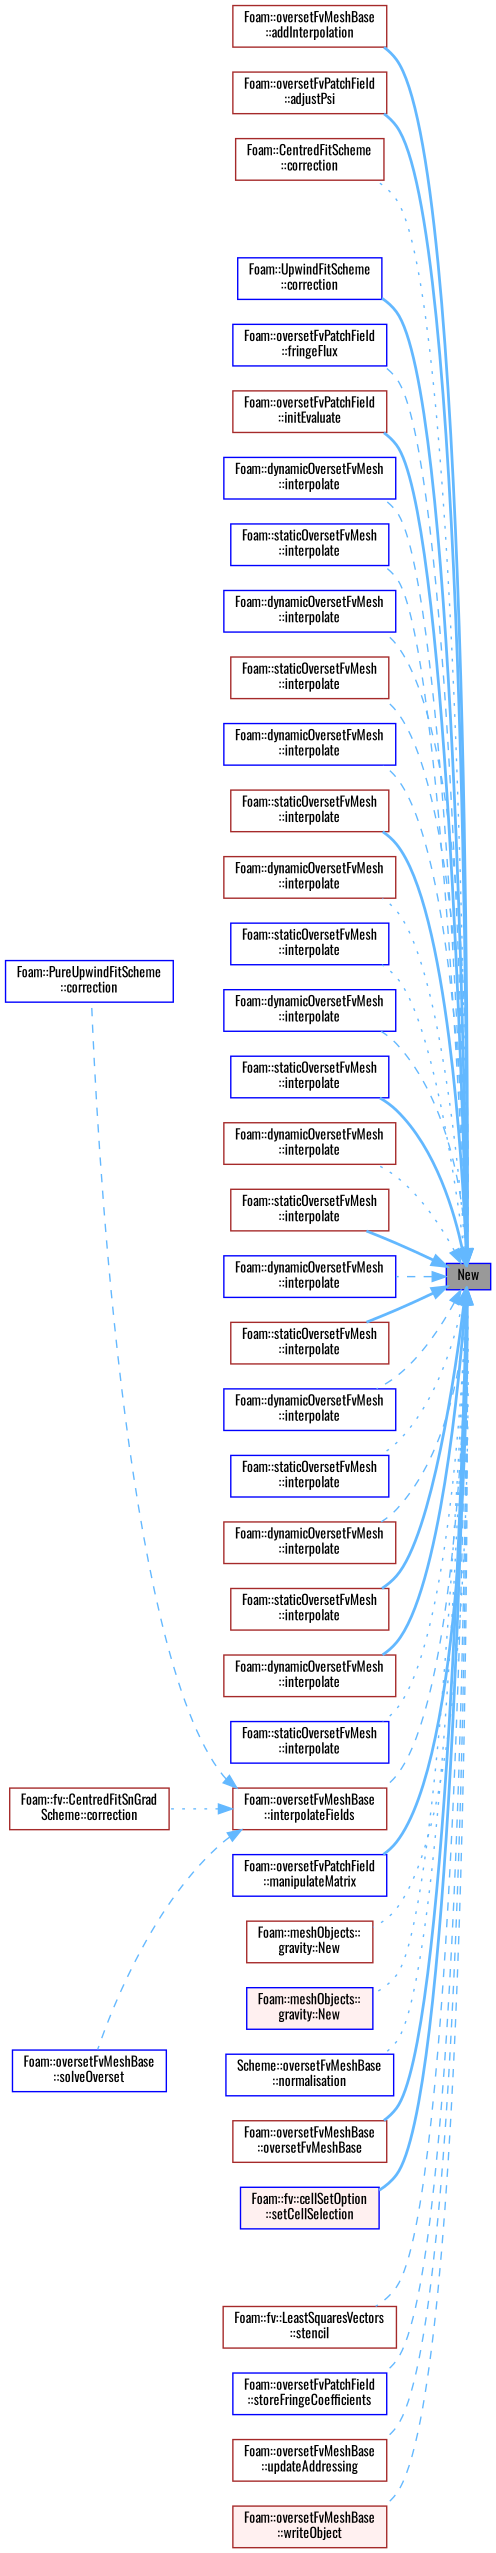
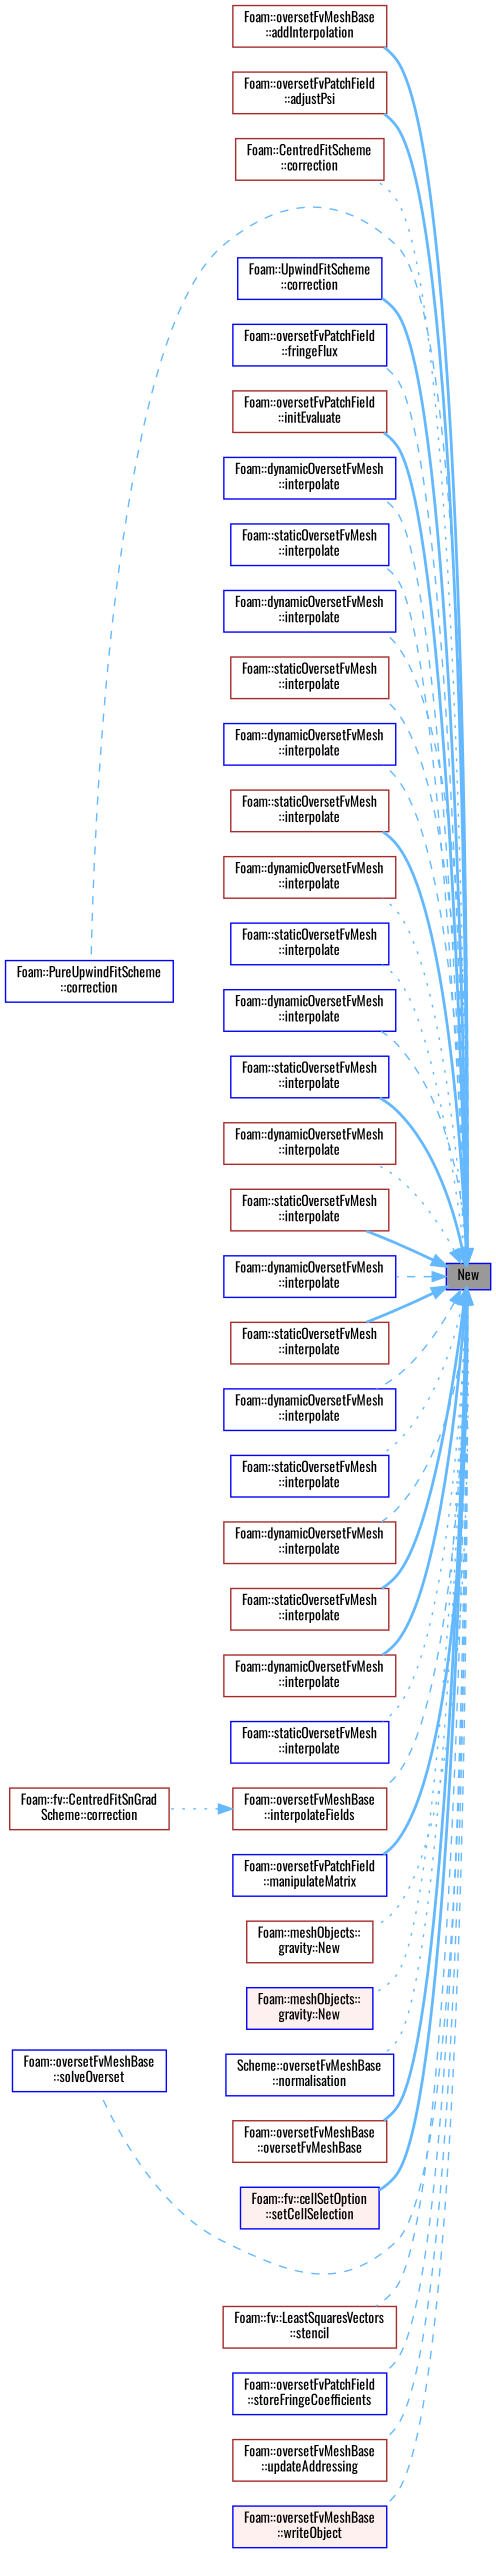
edge "Foam::PureUpwindFitScheme ::correction" -> "Foam::oversetFvMeshBase ::interpolateFields": now "Foam::PureUpwindFitScheme ::correction" -> "New"
edge "Foam::oversetFvMeshBase ::solveOverset" -> "Foam::oversetFvMeshBase ::interpolateFields": now "Foam::oversetFvMeshBase ::solveOverset" -> "New"
node "Foam::oversetFvMeshBase ::writeObject": color brown -> blue
